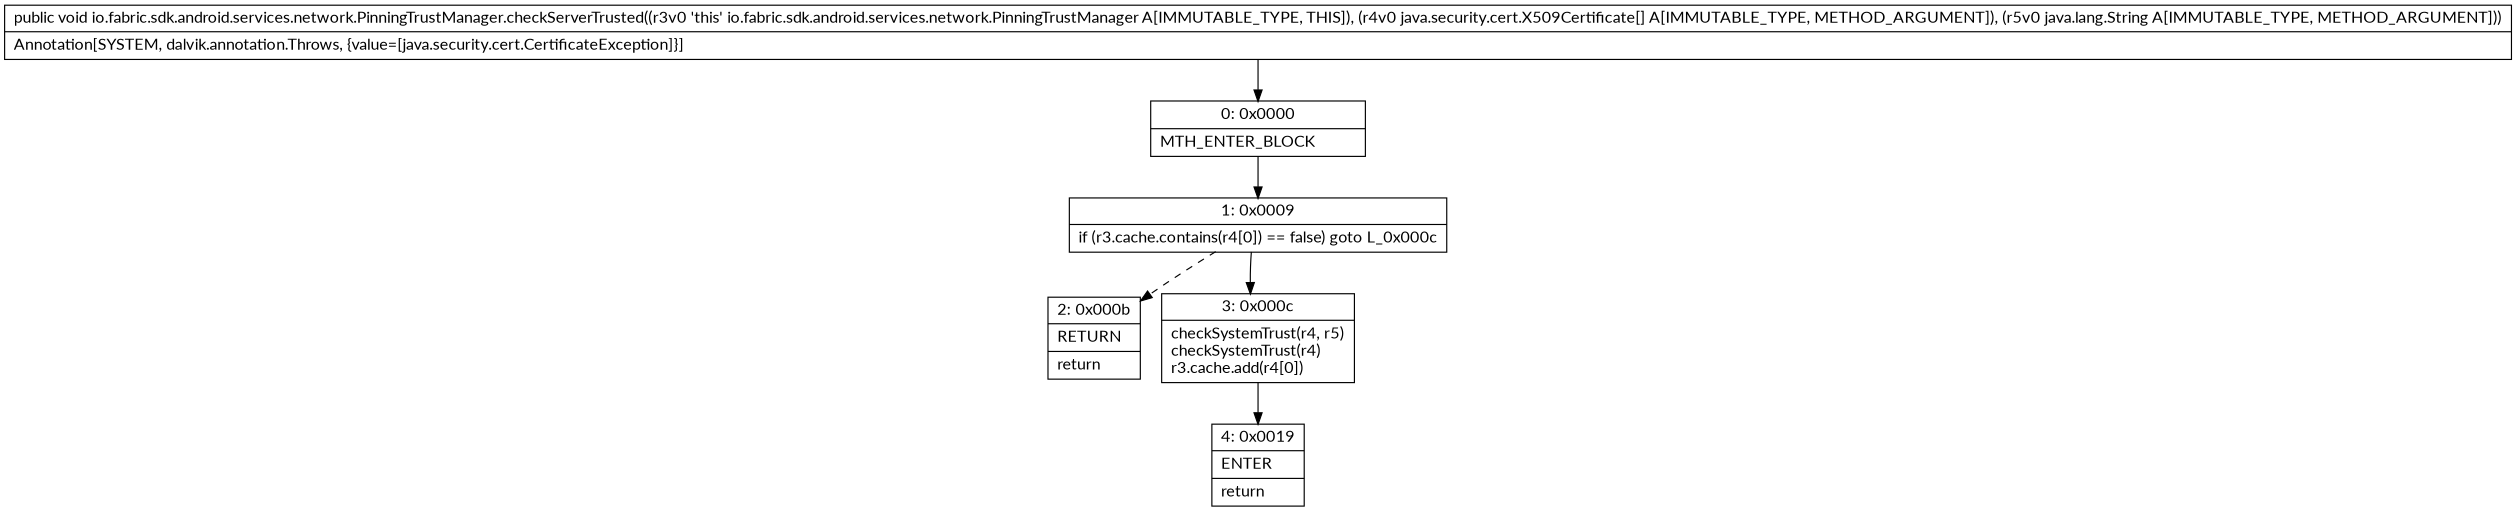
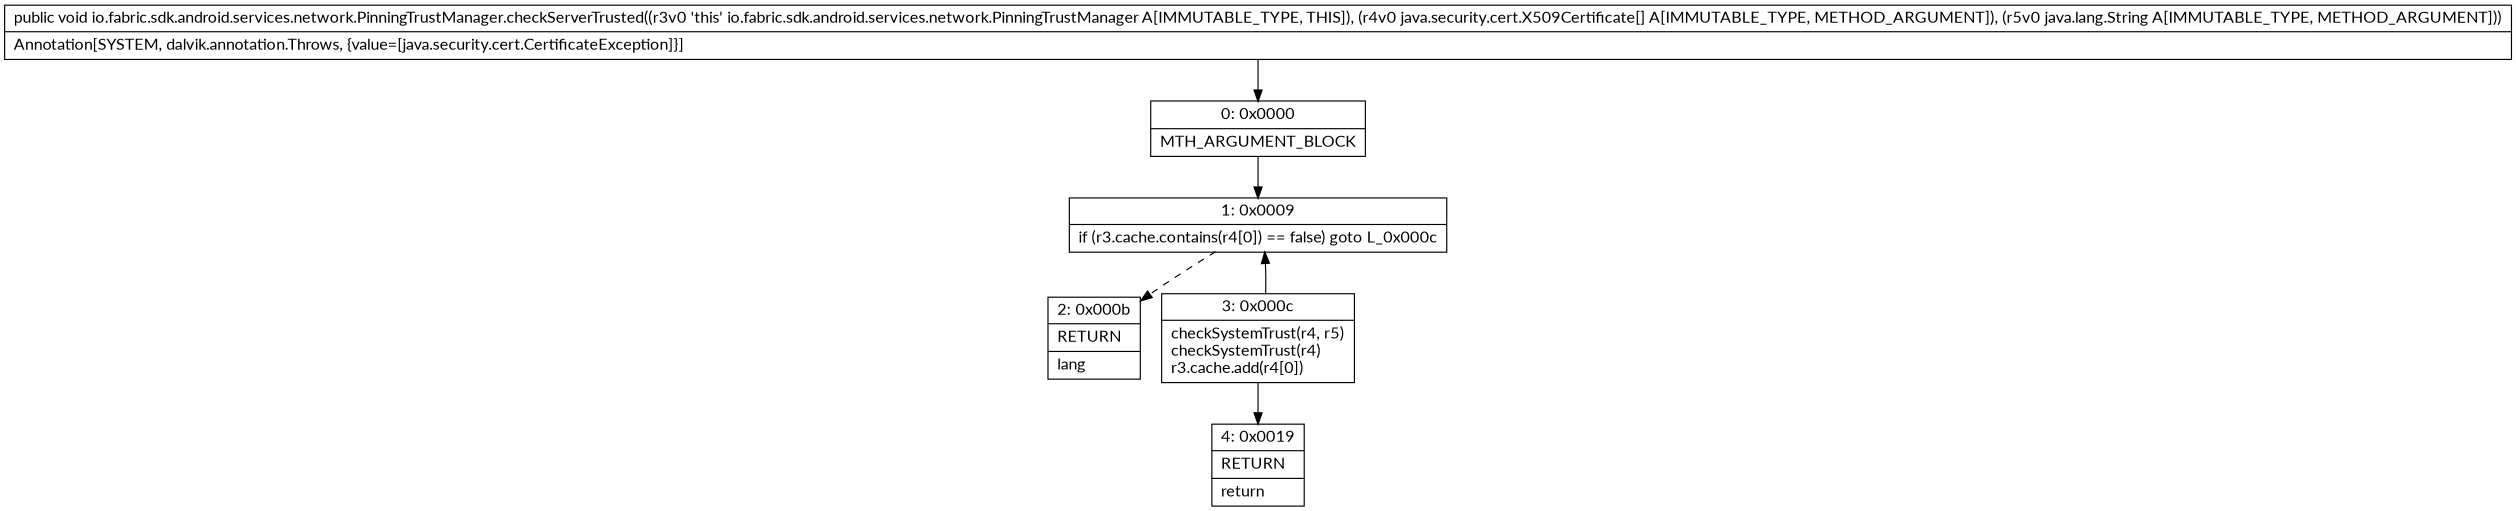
node "0: 0x0000": text "MTH_ENTER_BLOCK" -> "MTH_ARGUMENT_BLOCK"
edge "1: 0x0009" -> "3: 0x000c": reversed
node "2: 0x000b": text "return" -> "lang"
node "4: 0x0019": text "ENTER" -> "RETURN"
